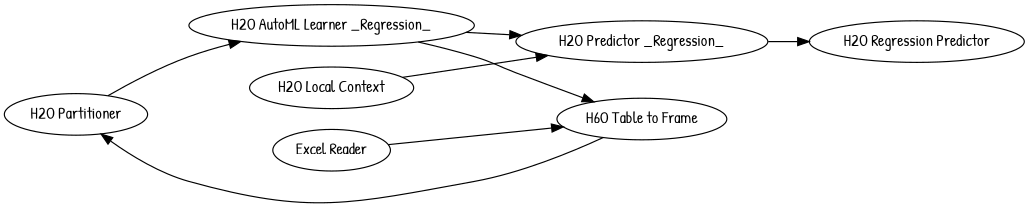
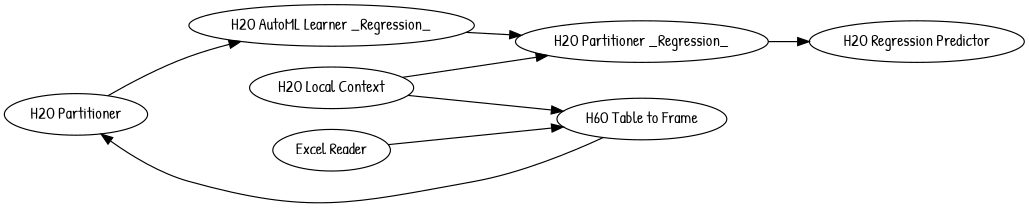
node "H2O Predictor _Regression_": label "H2O Predictor _Regression_" -> "H2O Partitioner _Regression_"
edge "H2O AutoML Learner _Regression_" -> "H6O Table to Frame": now "H2O Local Context" -> "H6O Table to Frame"
